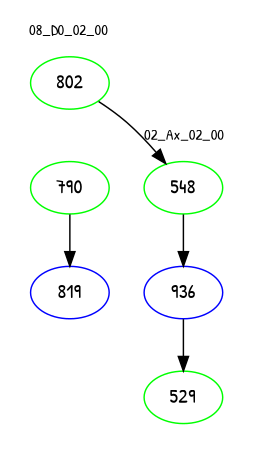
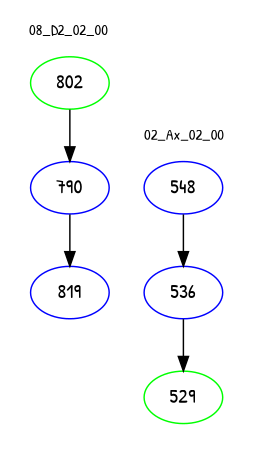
cluster "08_D0_02_00": label "08_D0_02_00" -> "08_D2_02_00"
edge "802" -> "548": now "802" -> "790"
node "790": color green -> blue
node "548": color green -> blue
node "936": label "936" -> "536"
